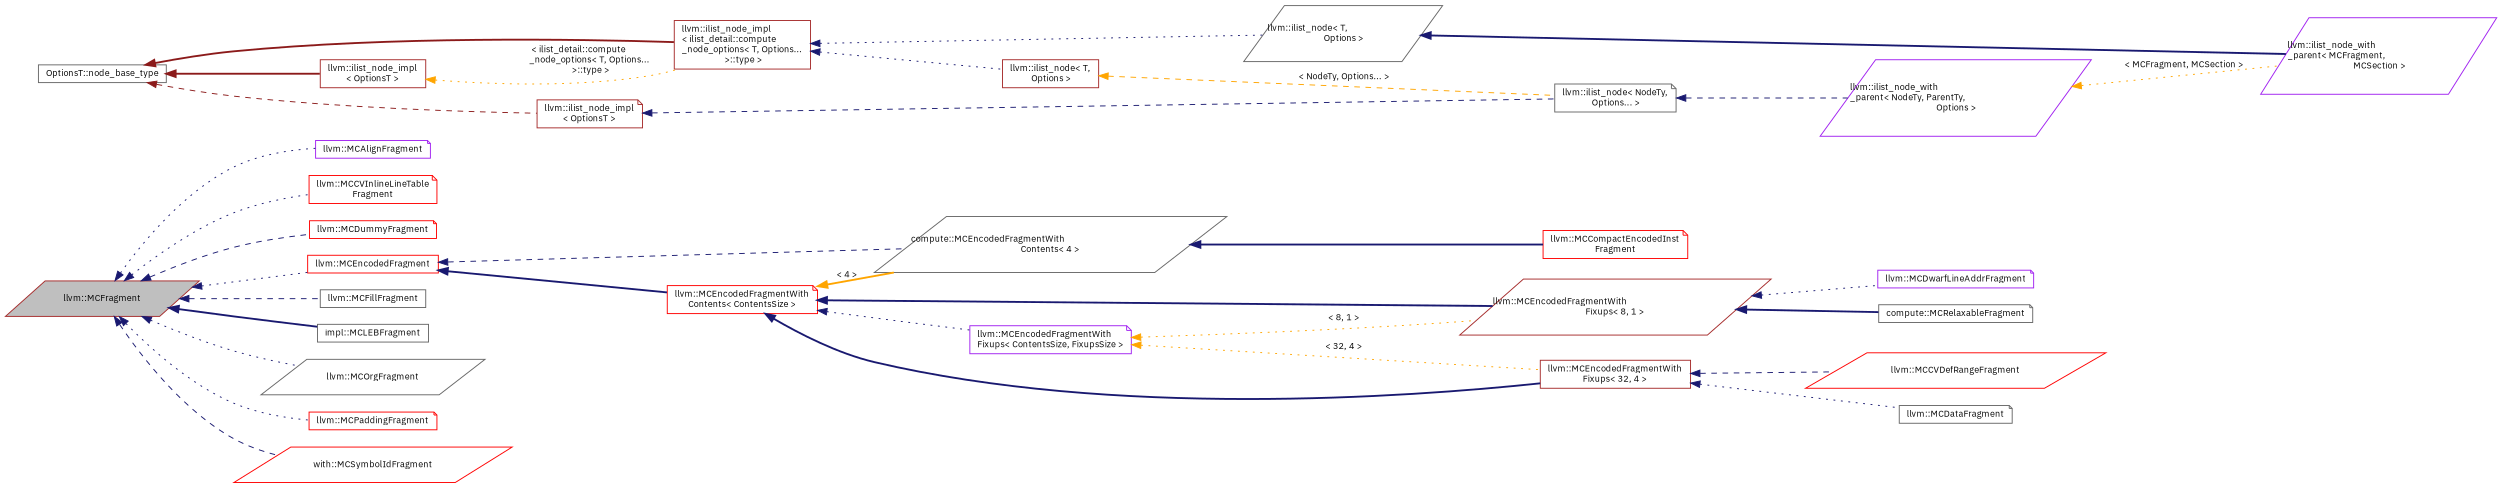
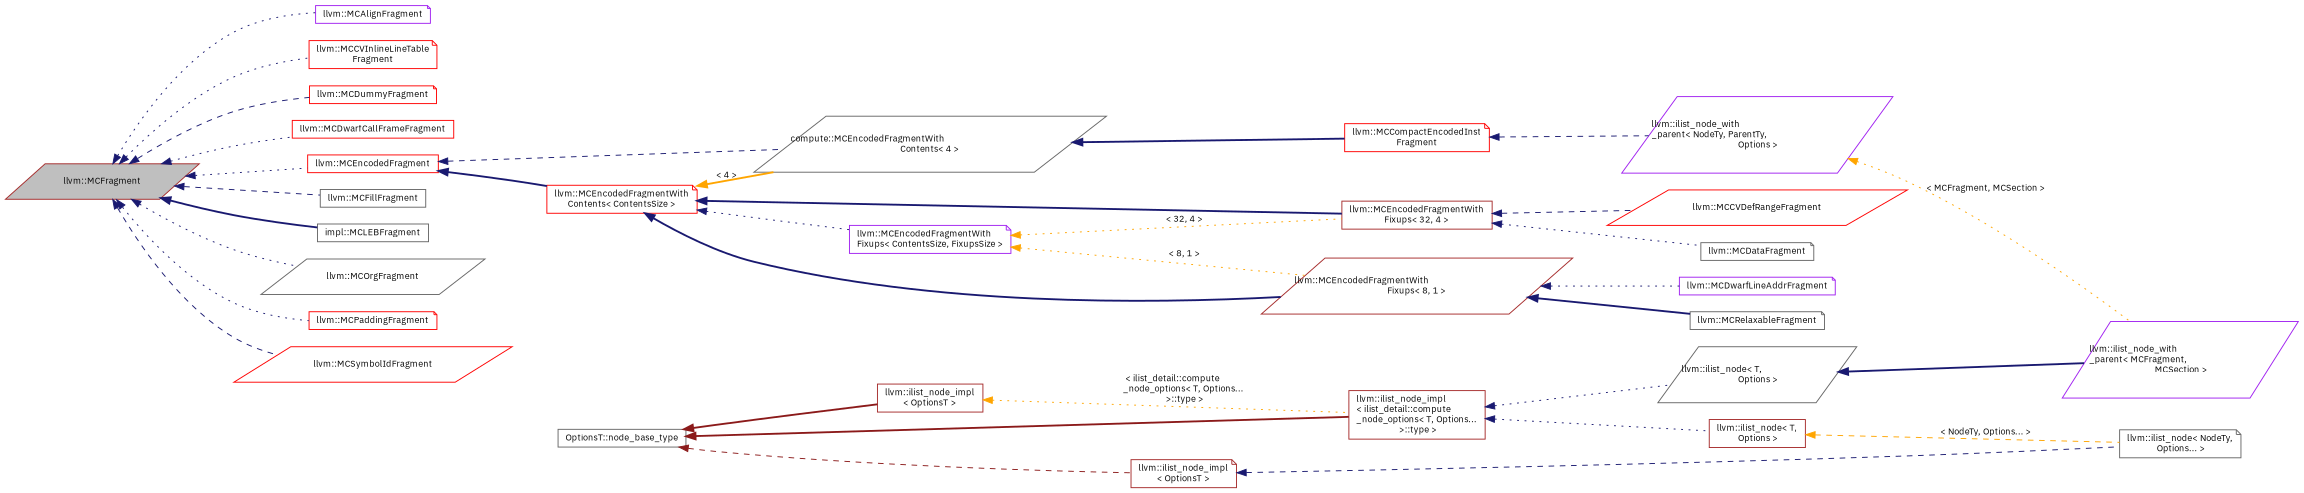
edge "llvm::ilist_node_with _parent< NodeTy, ParentTy, Options >" -> "llvm::ilist_node< NodeTy, Options... >": now "llvm::ilist_node_with _parent< NodeTy, ParentTy, Options >" -> "llvm::MCCompactEncodedInst Fragment"
node "llvm::MCDwarfCallFrameFragment": added
node "compute::MCRelaxableFragment": label "compute::MCRelaxableFragment" -> "llvm::MCRelaxableFragment"
node "with::MCSymbolIdFragment": label "with::MCSymbolIdFragment" -> "llvm::MCSymbolIdFragment"
